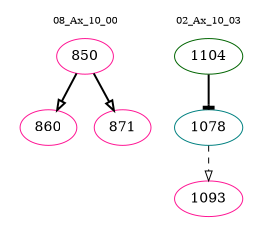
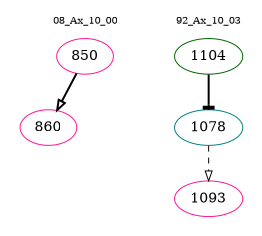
cluster "02_Ax_10_03": label "02_Ax_10_03" -> "92_Ax_10_03"
node "871": removed
